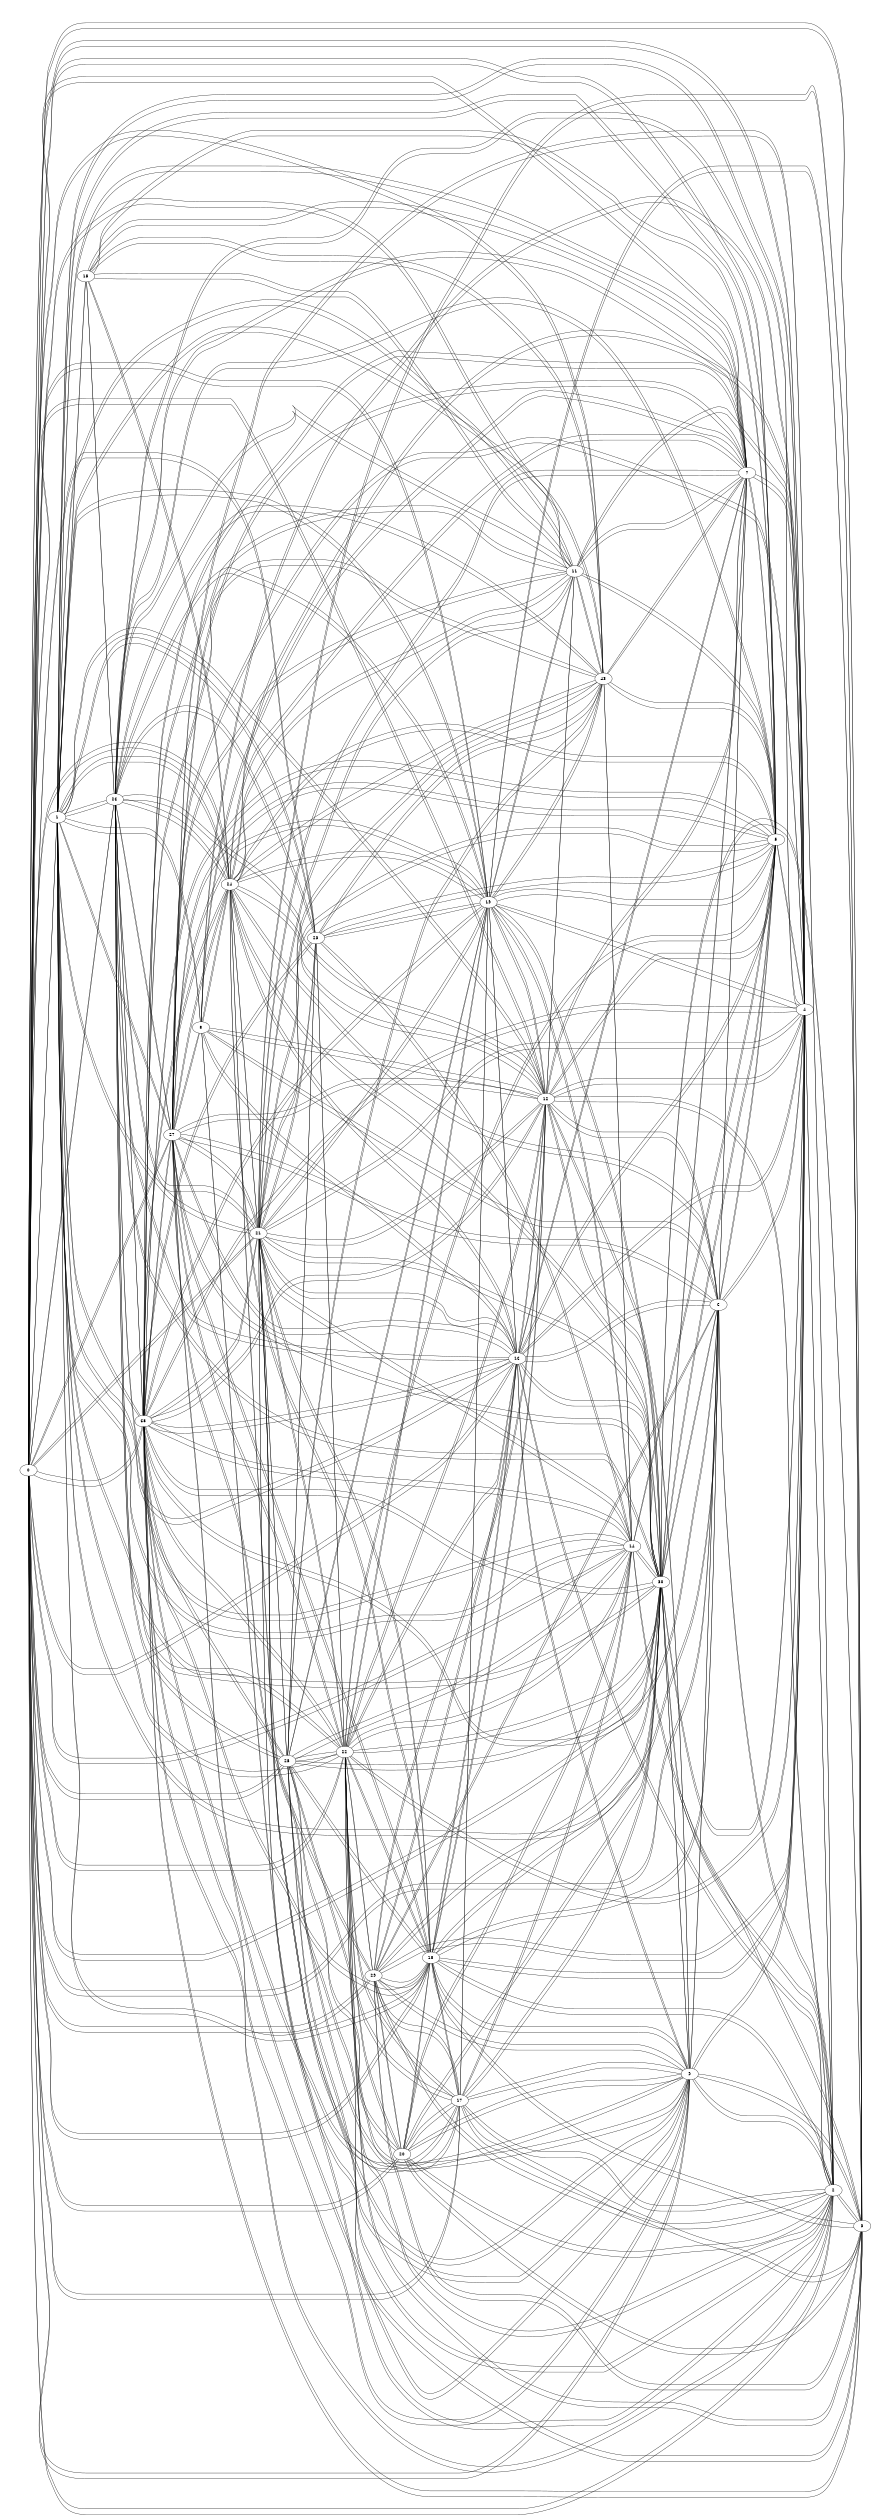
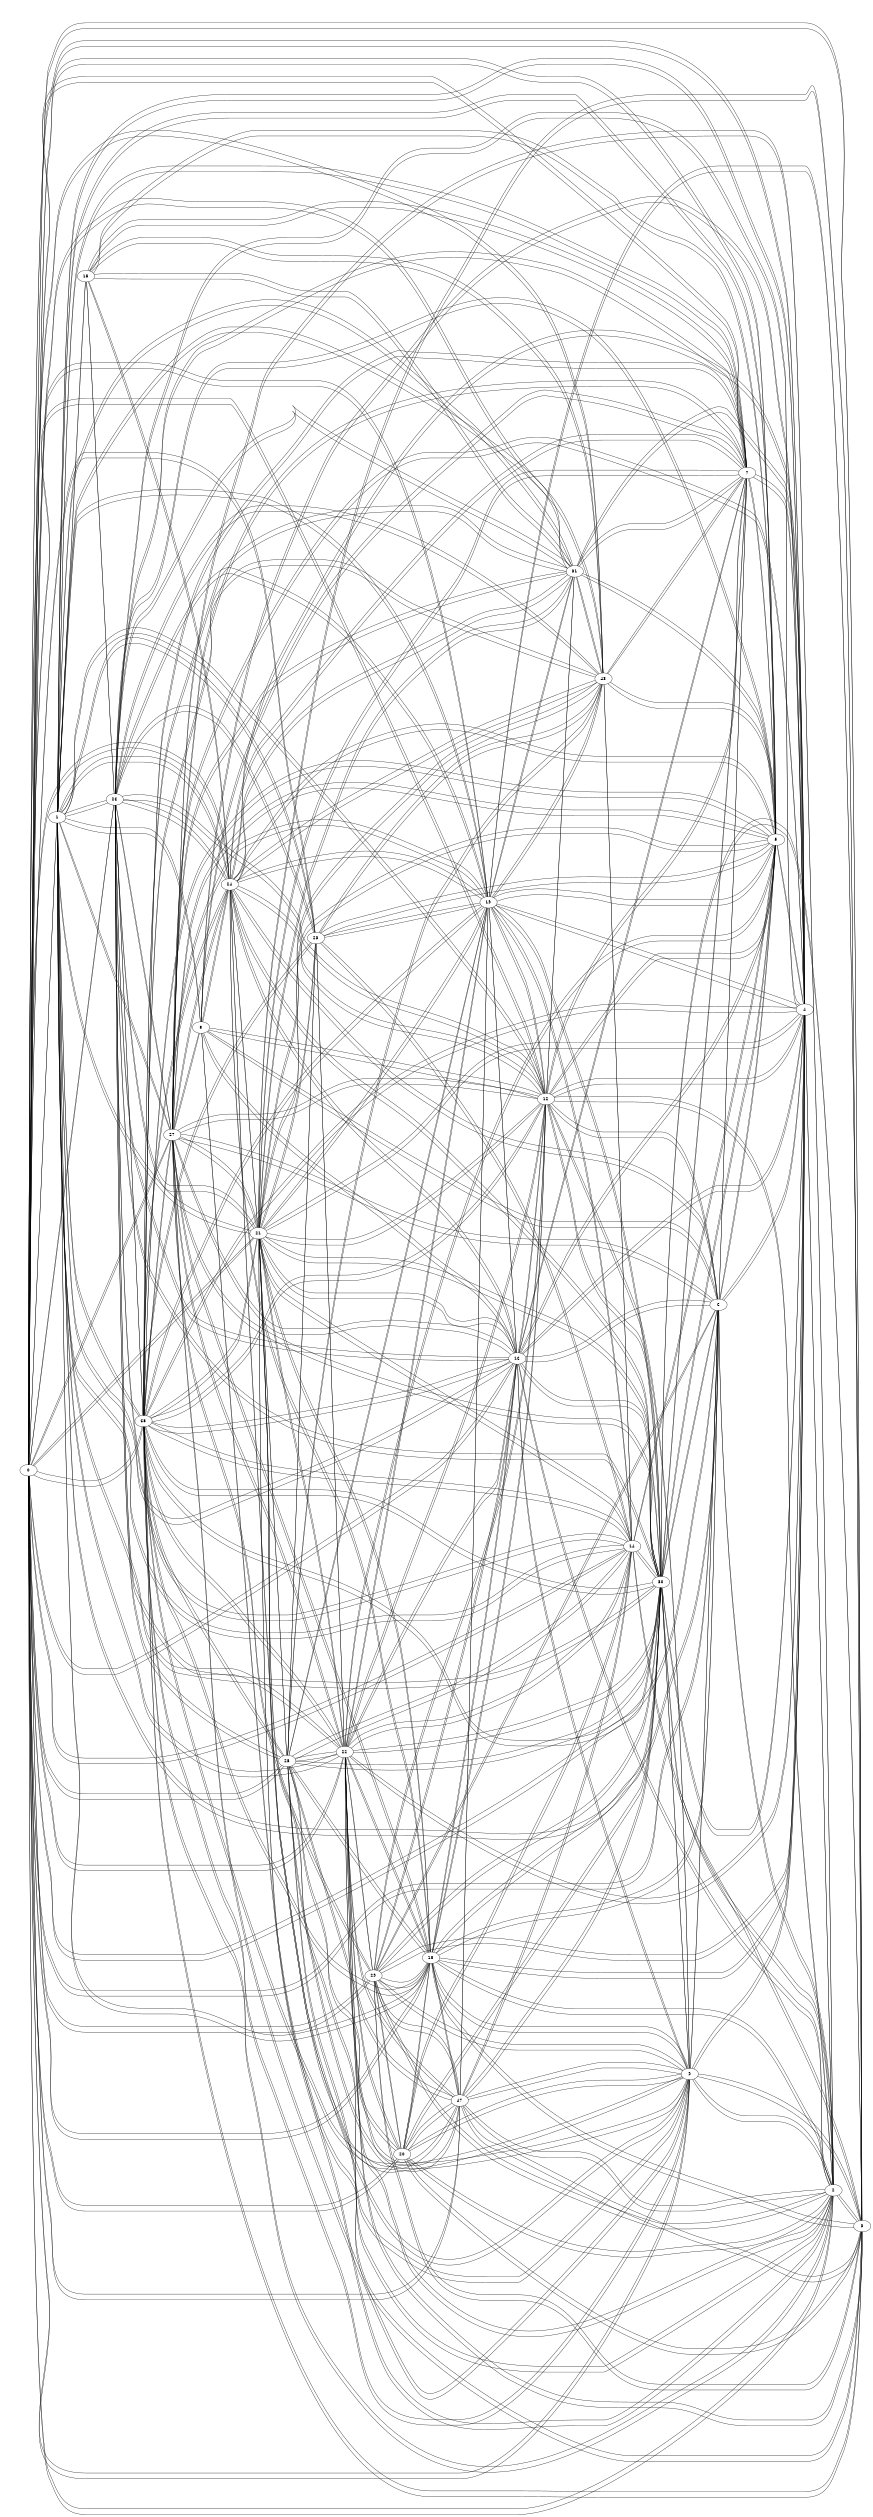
node "11": label "11" -> "31"
node "17": label "17" -> "47"
